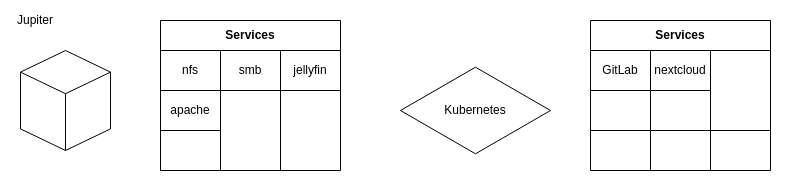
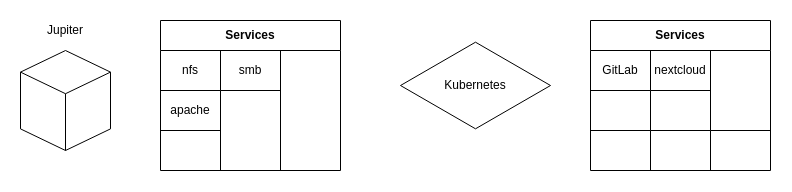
node "Jupiter": moved (36, 21) -> (66, 31)
node "jellyfin": removed
node "Kubernetes": moved (476, 111) -> (476, 86)
